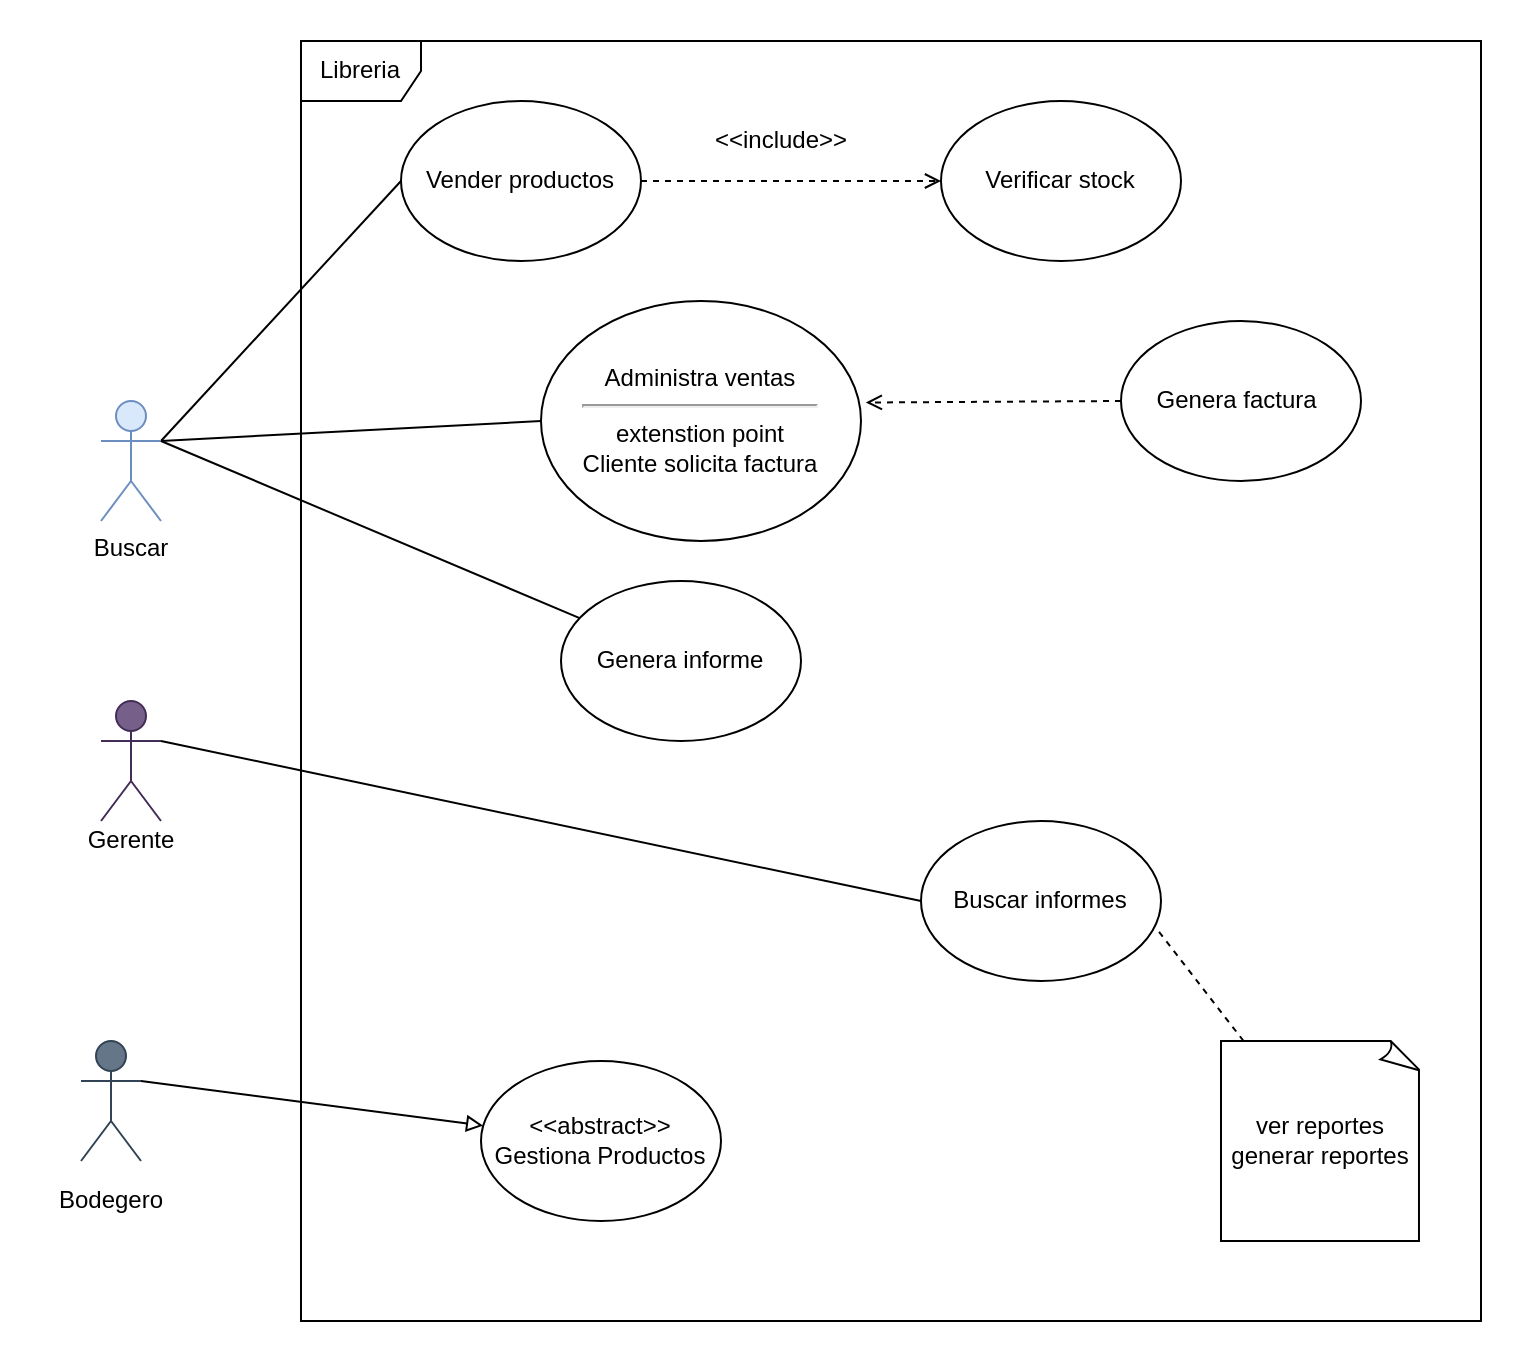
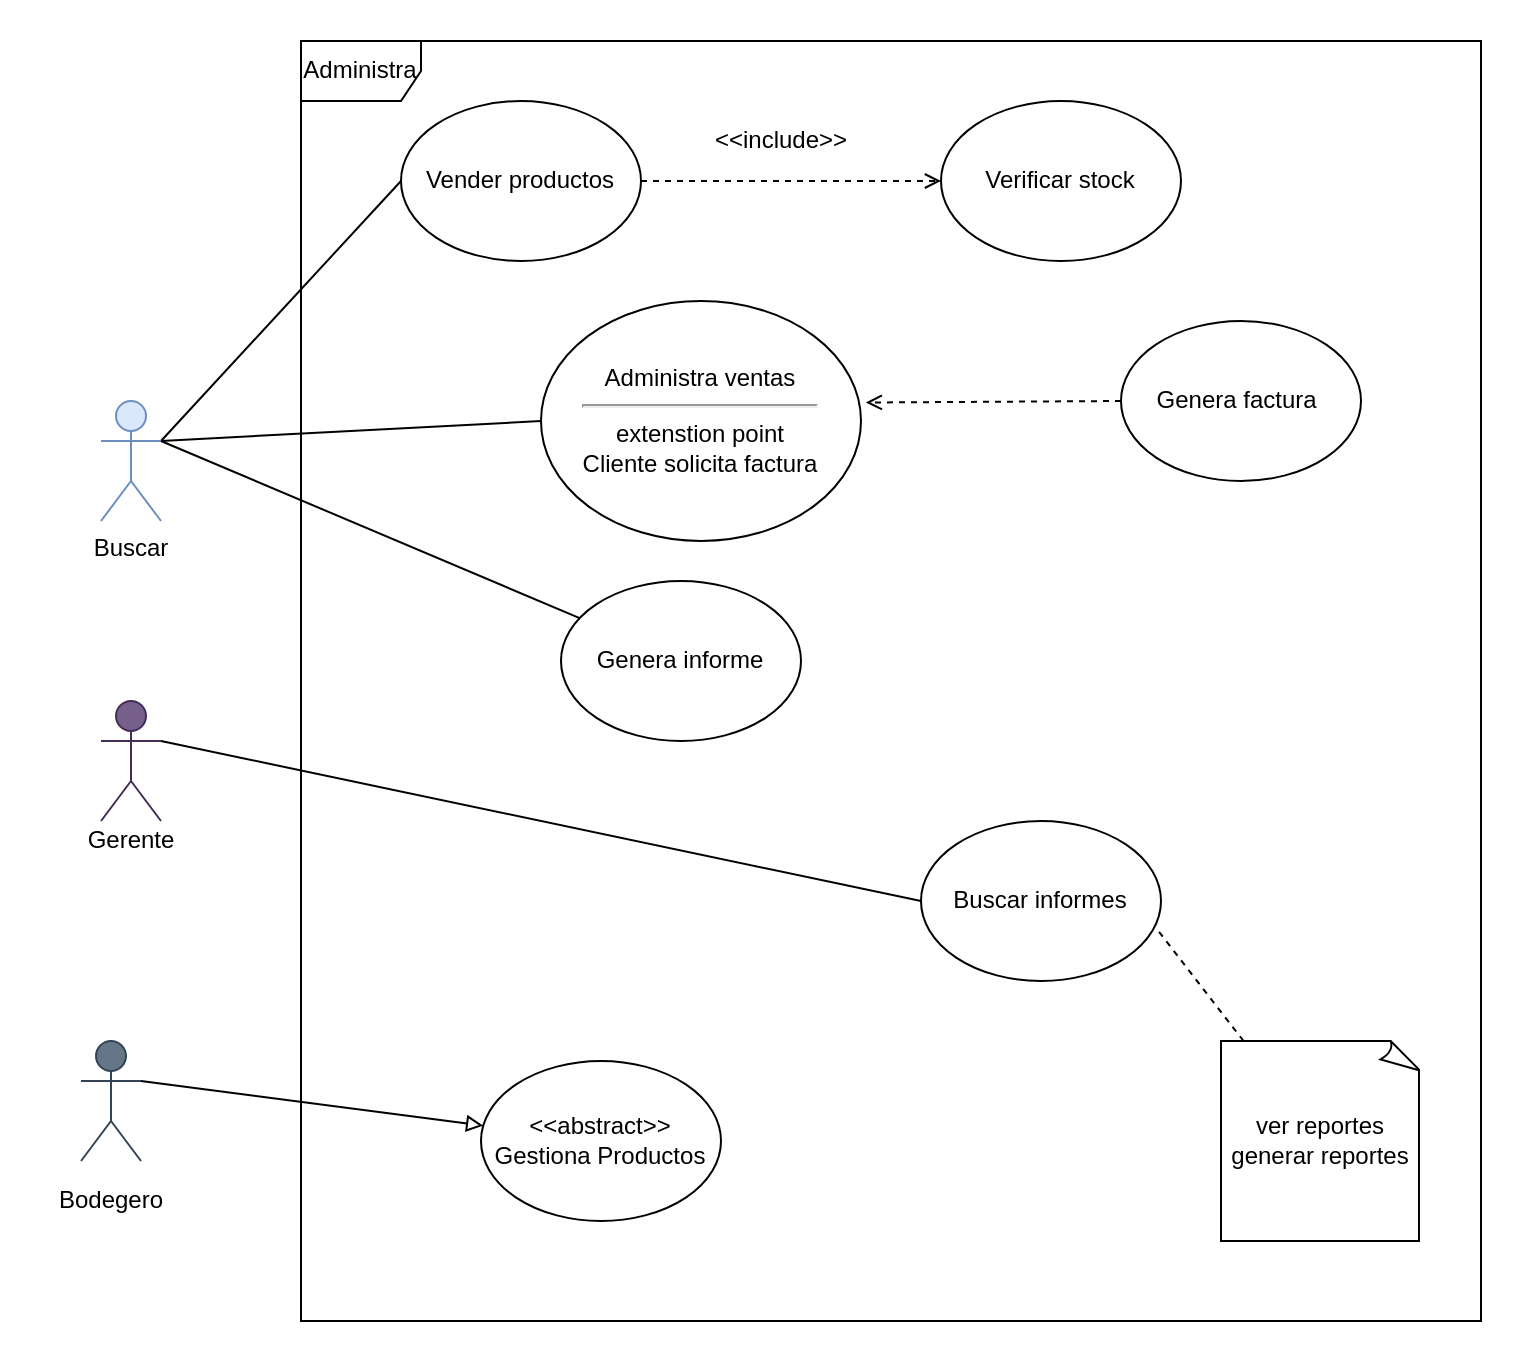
node "Libreria": label "Libreria" -> "Administra"
